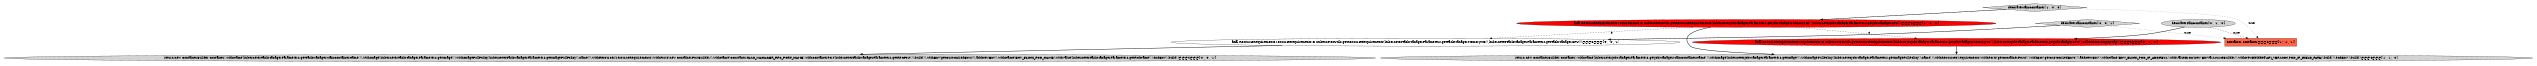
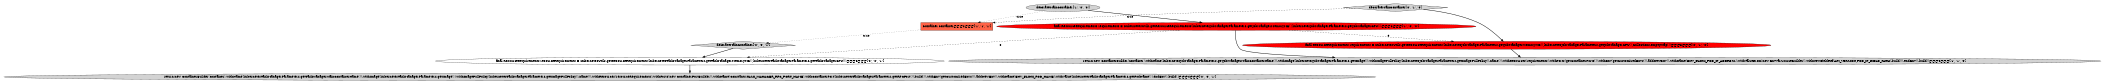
node "decorateMainContainer['1', '0', '0']": shape diamond -> ellipse
node "decorateMainContainer['0', '1', '0']": shape ellipse -> diamond
edge "decorateMainContainer['0', '0', '1']" -> "Container container@@@2@@@['1', '1', '1']": reversed
